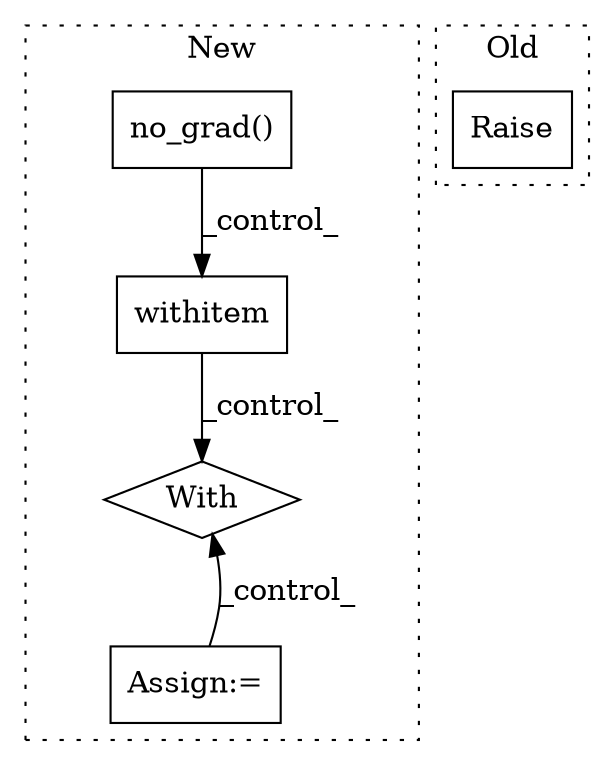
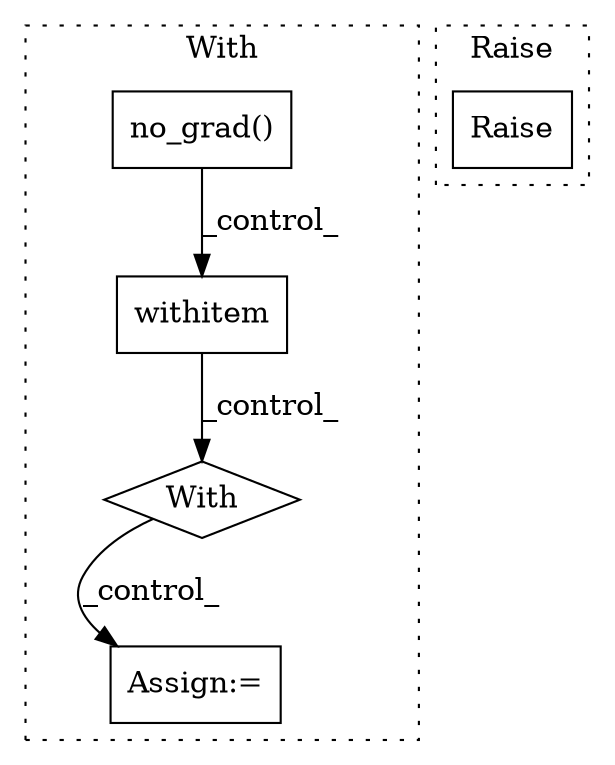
cluster "New": label "New" -> "With"
cluster "Old": label "Old" -> "Raise"
edge "Assign:=" -> "With": reversed
